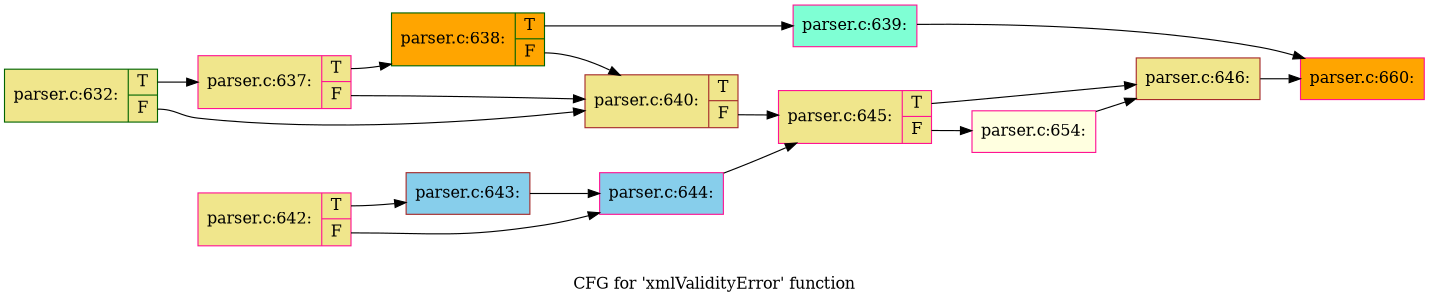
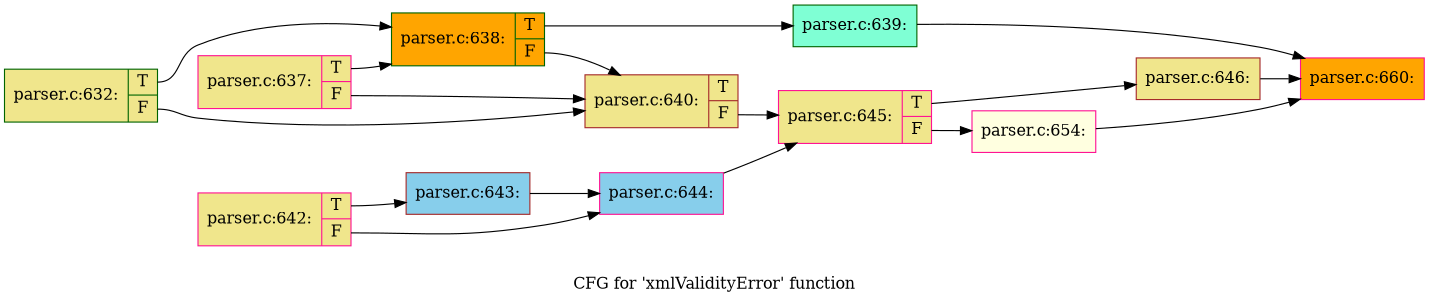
node "parser.c:639:": color deeppink -> darkgreen
edge "parser.c:632:" -> "parser.c:637:": now "parser.c:632:" -> "parser.c:638:"
edge "parser.c:654:" -> "parser.c:646:": now "parser.c:654:" -> "parser.c:660:"
